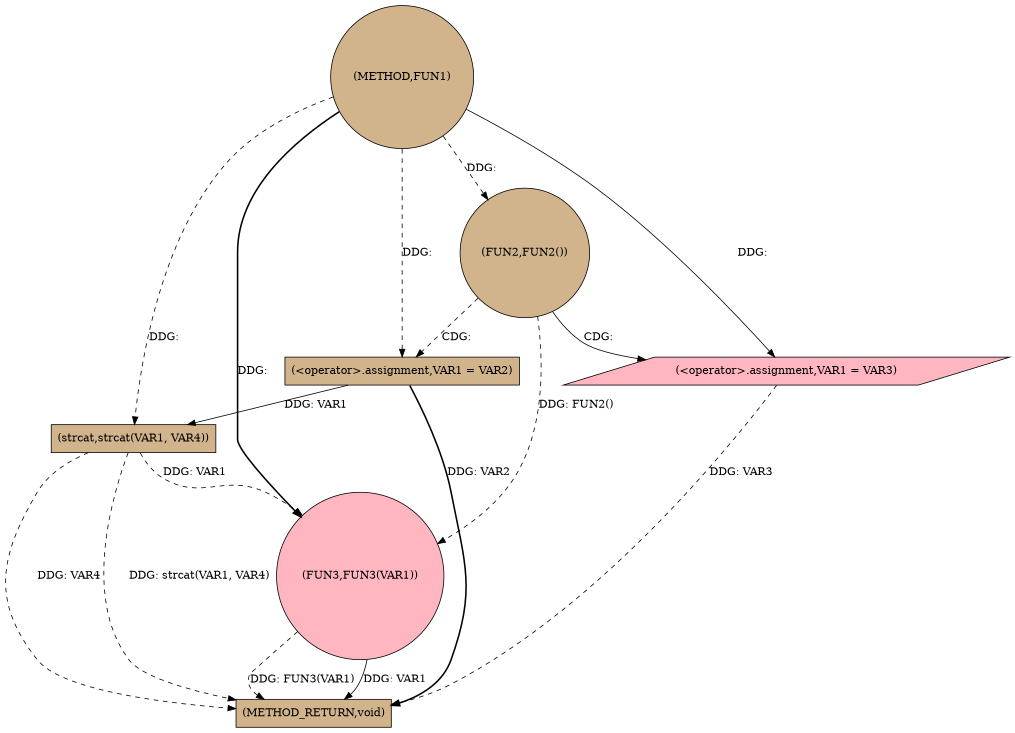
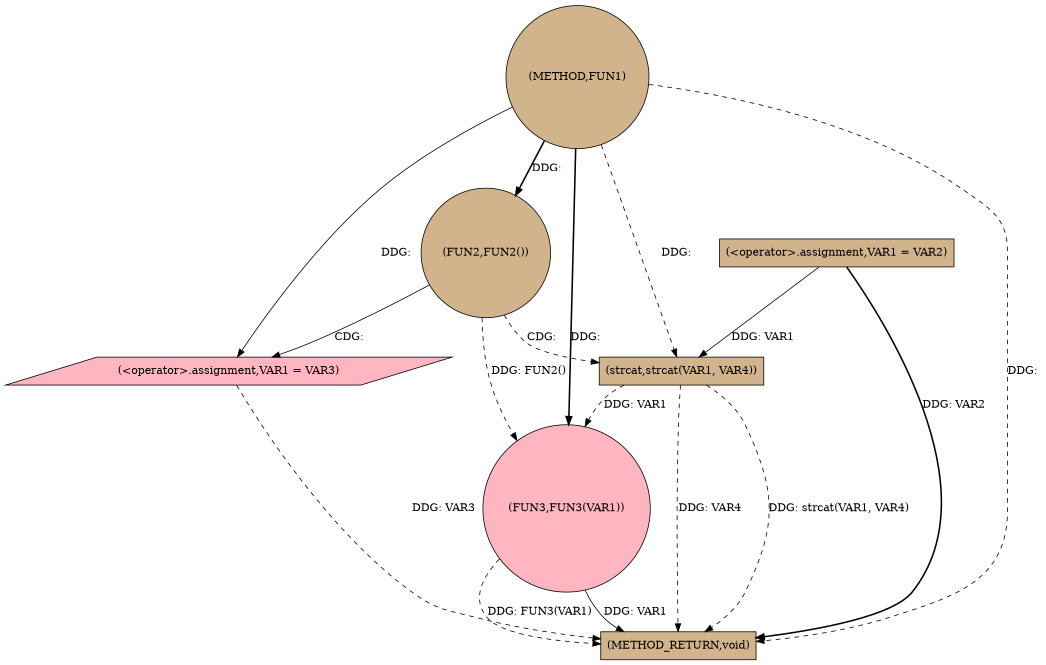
edge "(METHOD,FUN1)" -> "(FUN2,FUN2())": style dashed -> bold
edge "(METHOD,FUN1)" -> "(<operator>.assignment,VAR1 = VAR2)": now "(METHOD,FUN1)" -> "(METHOD_RETURN,void)"
edge "(FUN2,FUN2())" -> "(<operator>.assignment,VAR1 = VAR2)": now "(FUN2,FUN2())" -> "(strcat,strcat(VAR1, VAR4))"
